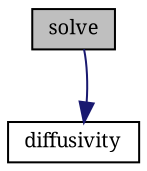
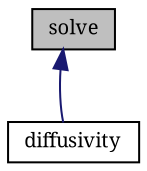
edge "solve" -> "diffusivity": reversed
